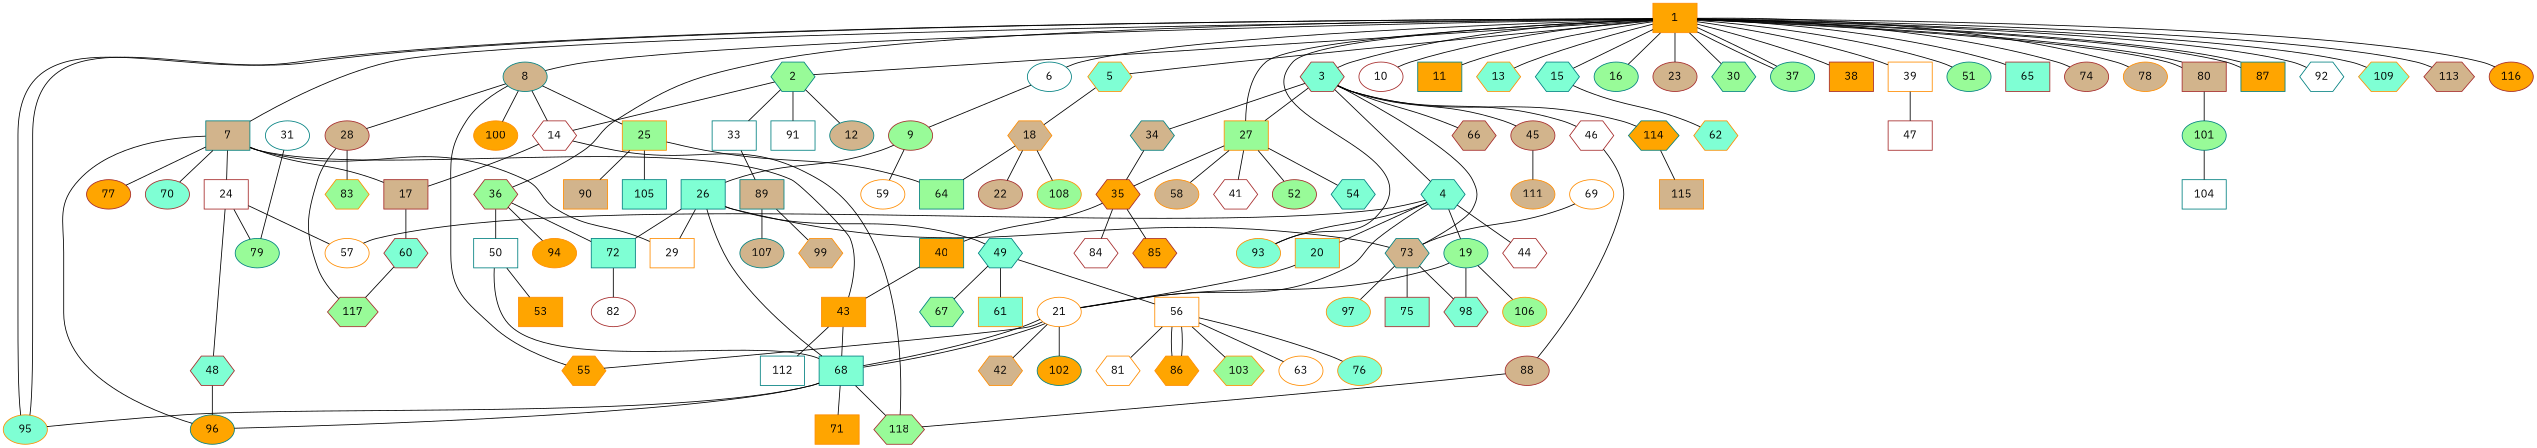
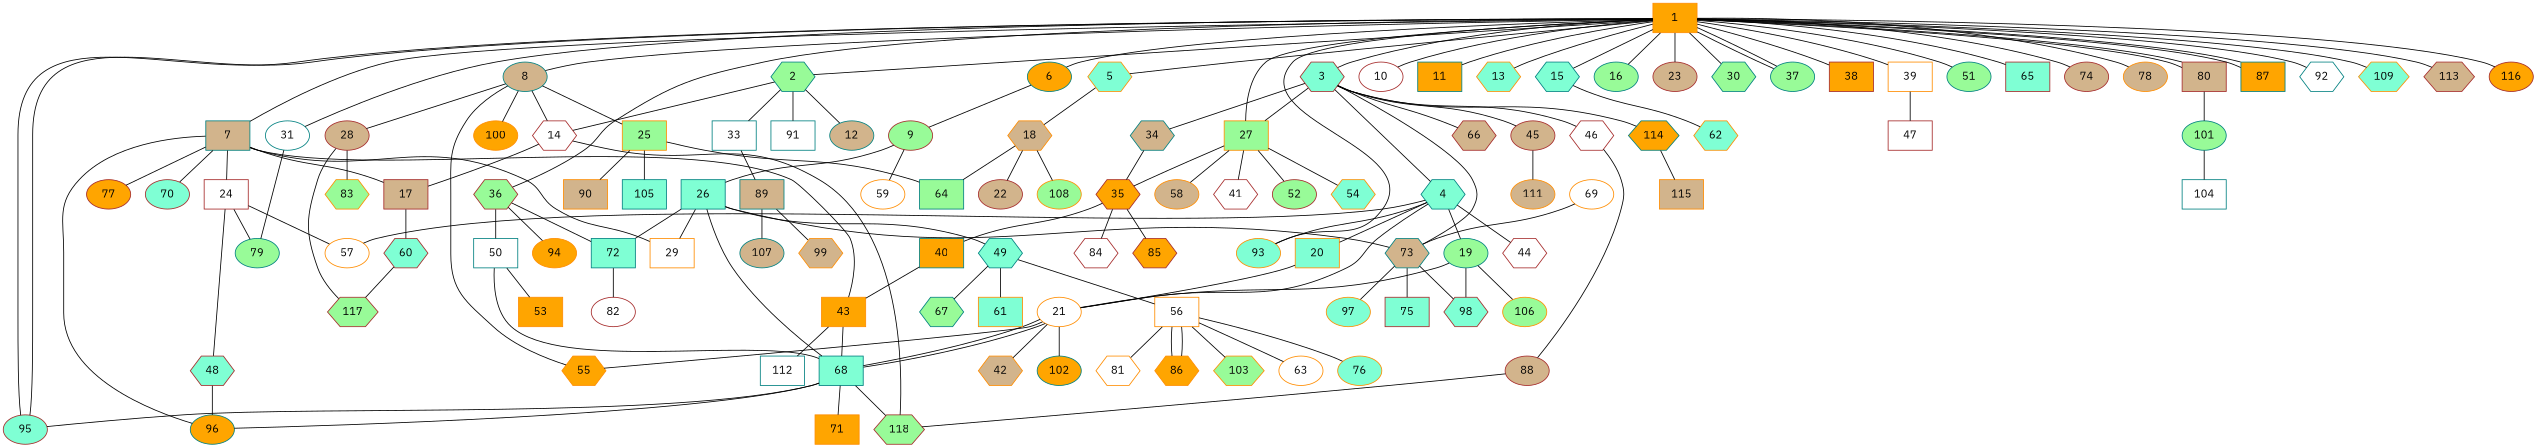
edge "1" -- "31": added
node "6": fillcolor white -> orange
node "54": color teal -> darkorange
node "95": color darkorange -> brown
